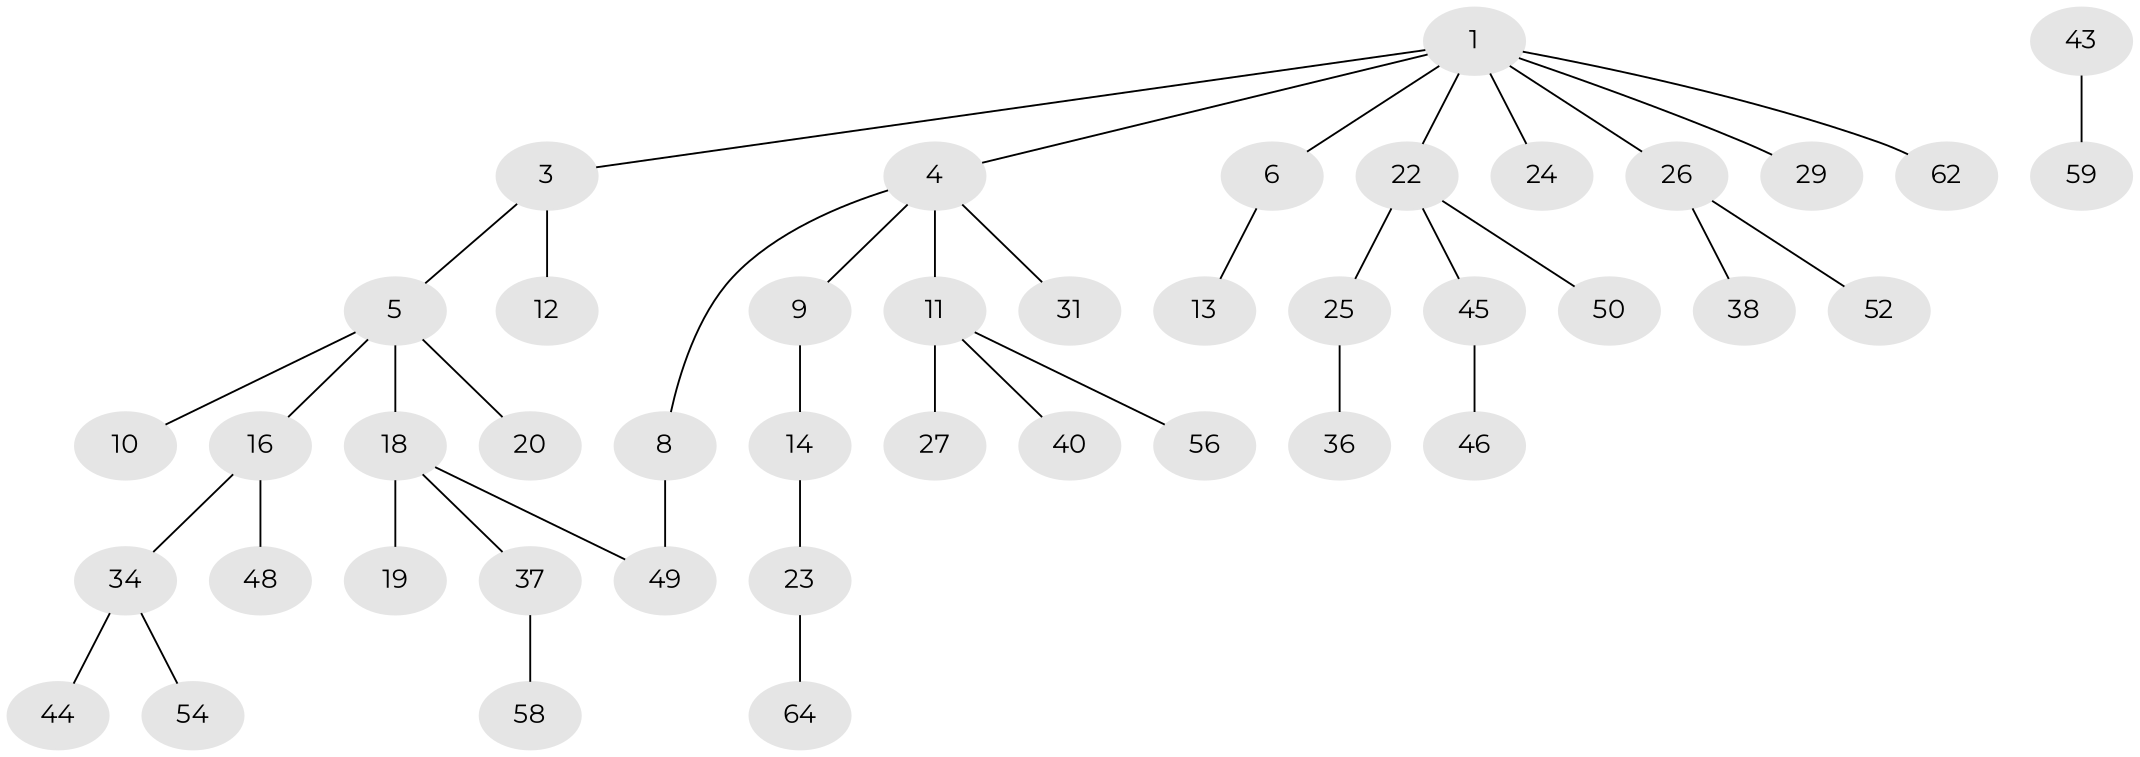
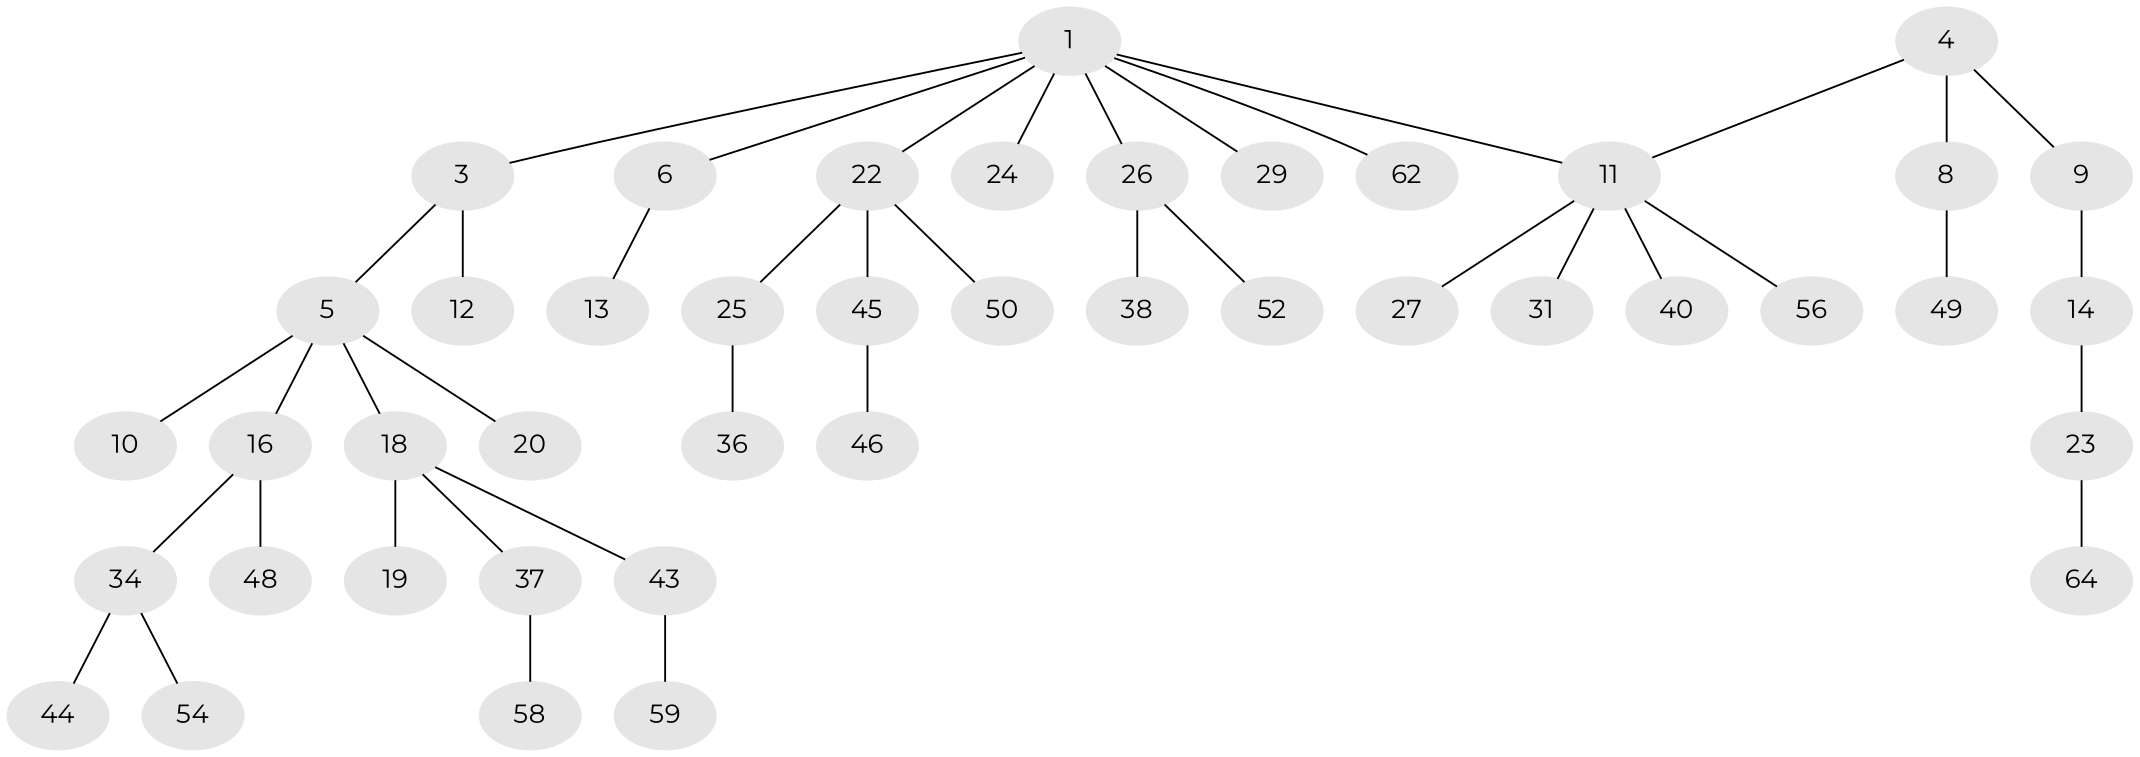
edge "1" -- "4": now "1" -- "11"
edge "4" -- "31": now "11" -- "31"
edge "18" -- "49": now "18" -- "43"
